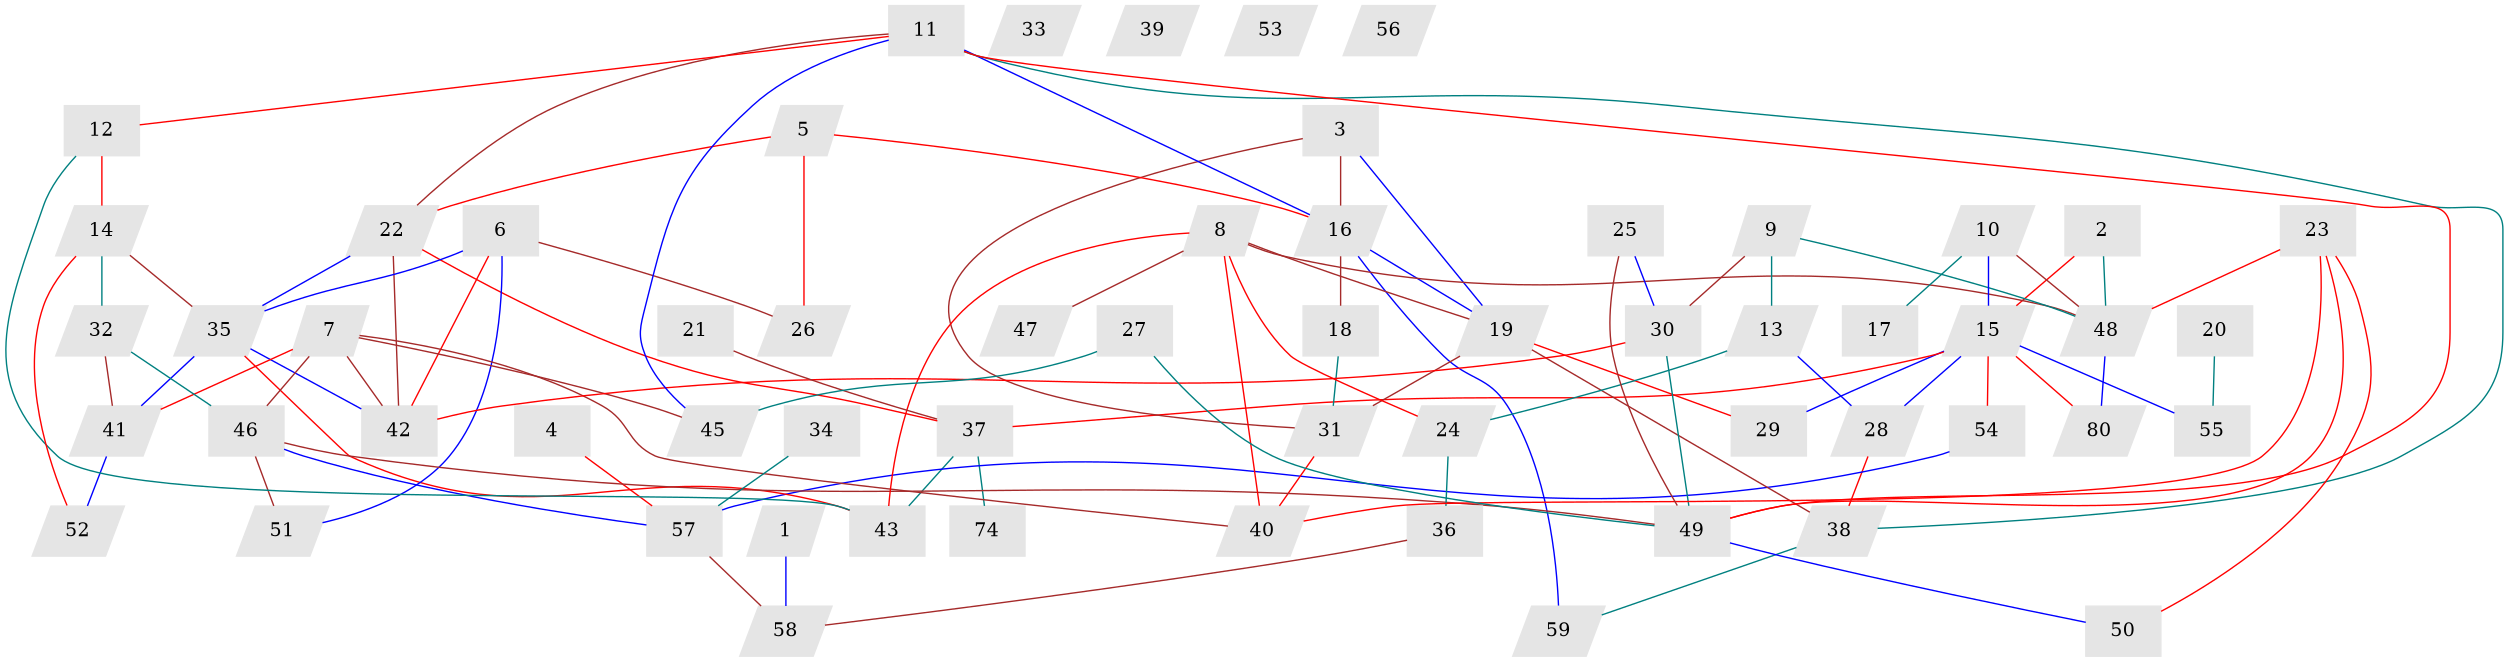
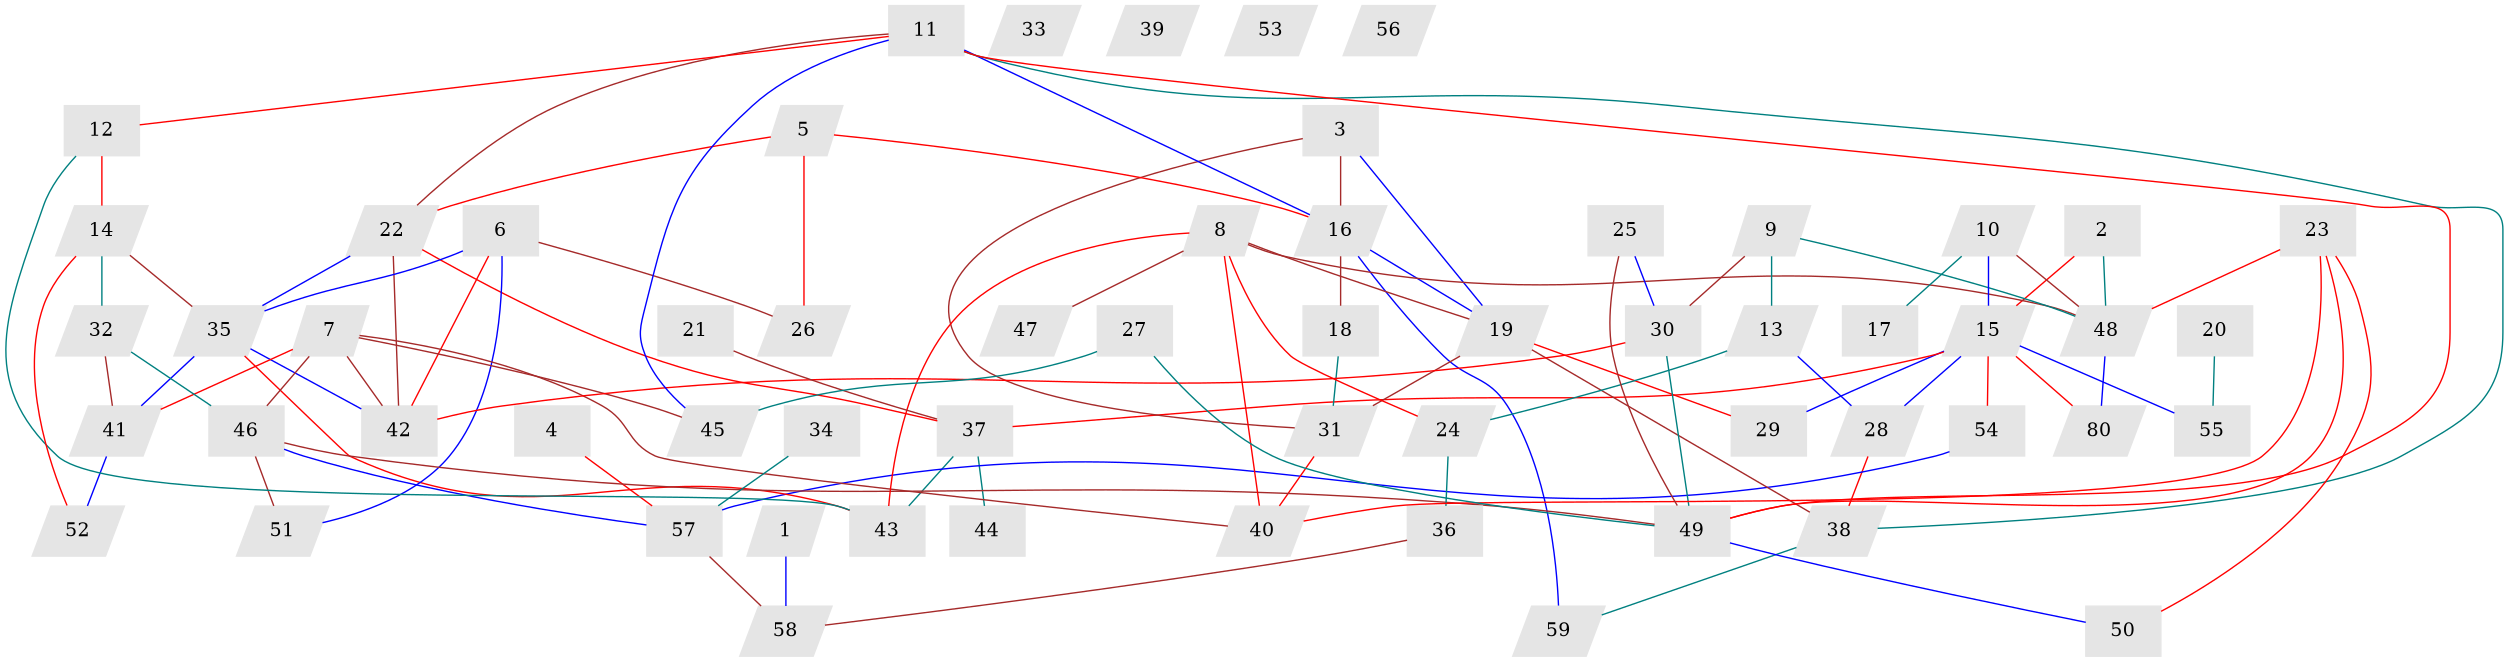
node "74": label "74" -> "44"
